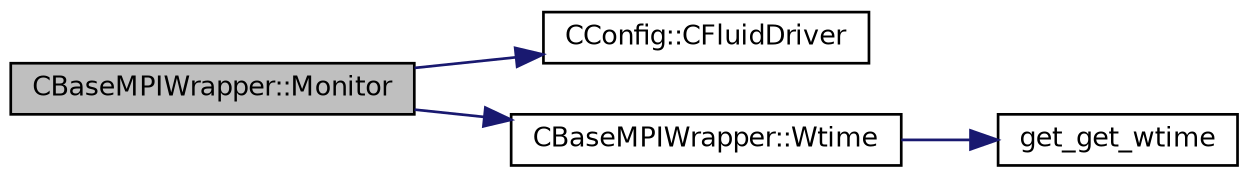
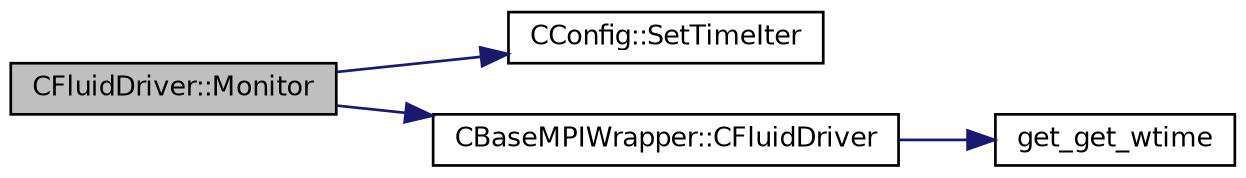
node "CConfig::CFluidDriver": label "CConfig::CFluidDriver" -> "CConfig::SetTimeIter"
node "CBaseMPIWrapper::Monitor": label "CBaseMPIWrapper::Monitor" -> "CFluidDriver::Monitor"
node "CBaseMPIWrapper::Wtime": label "CBaseMPIWrapper::Wtime" -> "CBaseMPIWrapper::CFluidDriver"
